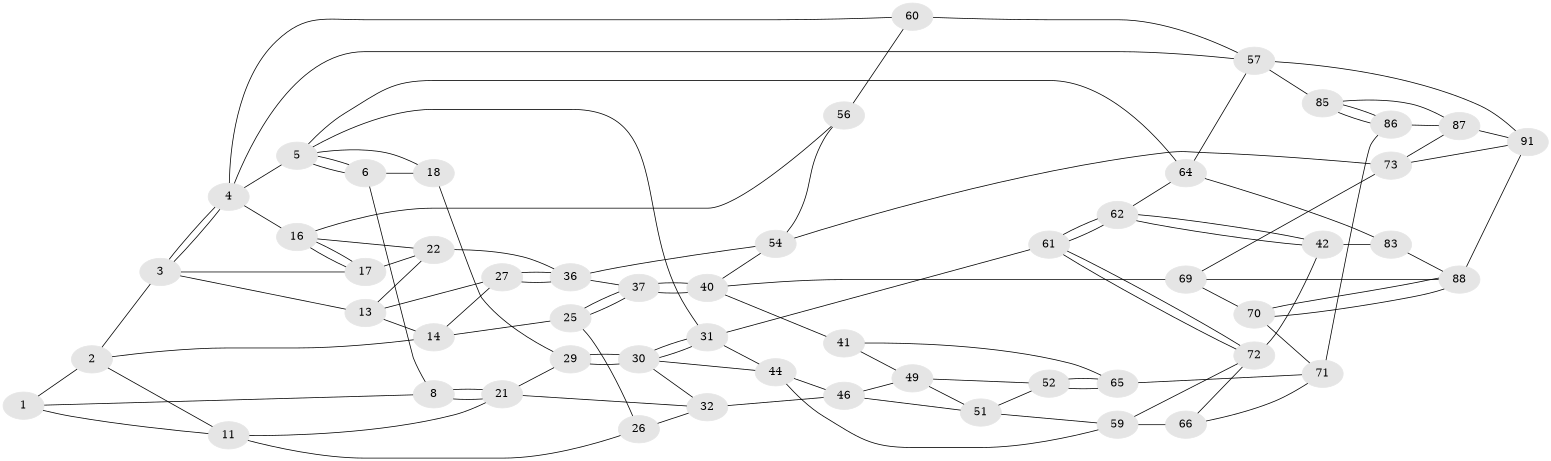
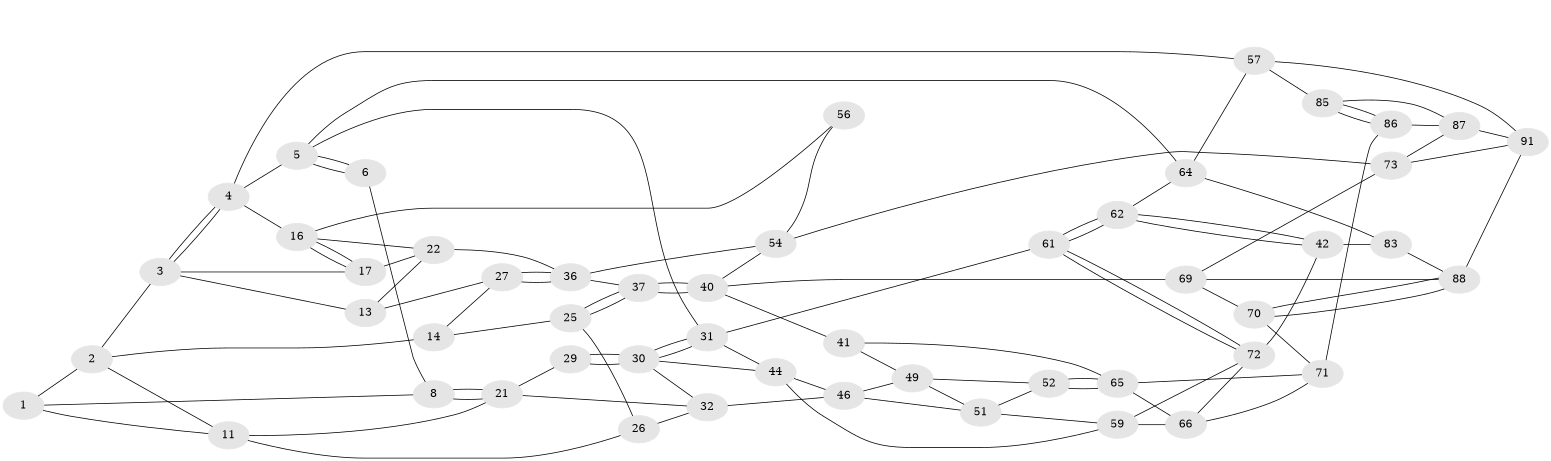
node "60": removed
node "18": removed
edge "13" -- "14": removed
edge "65" -- "66": added
